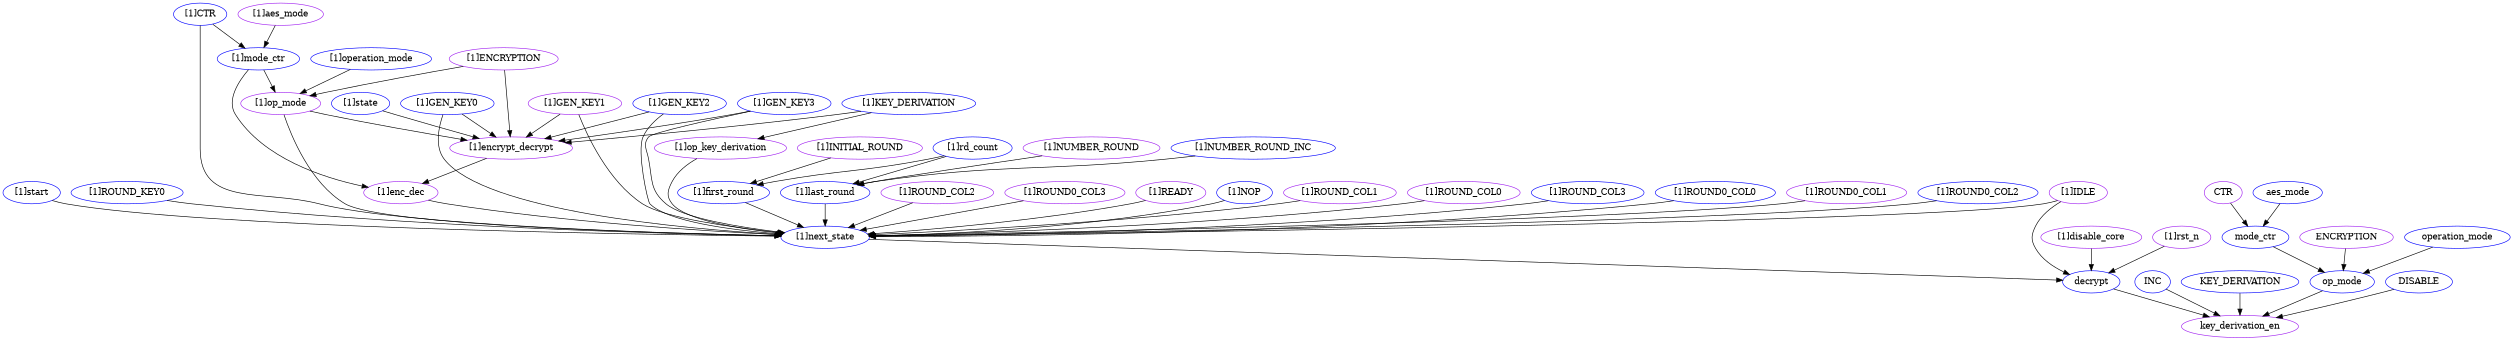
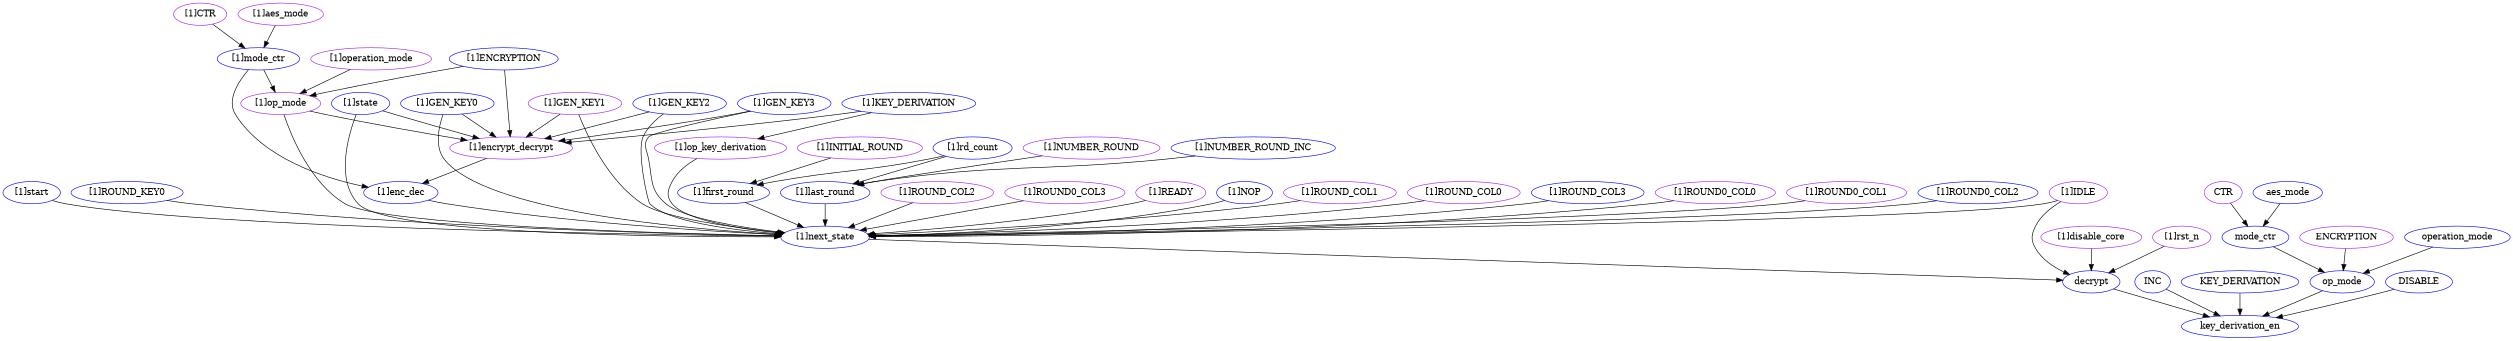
node "[1]CTR": color blue -> purple
node "[1]operation_mode": color blue -> purple
node "[1]ENCRYPTION": color purple -> blue
node "[1]enc_dec": color purple -> blue
node "[1]ROUND0_COL0": color blue -> purple
edge "[1]CTR" -> "[1]next_state": now "[1]state" -> "[1]next_state"
node "key_derivation_en": color purple -> blue
